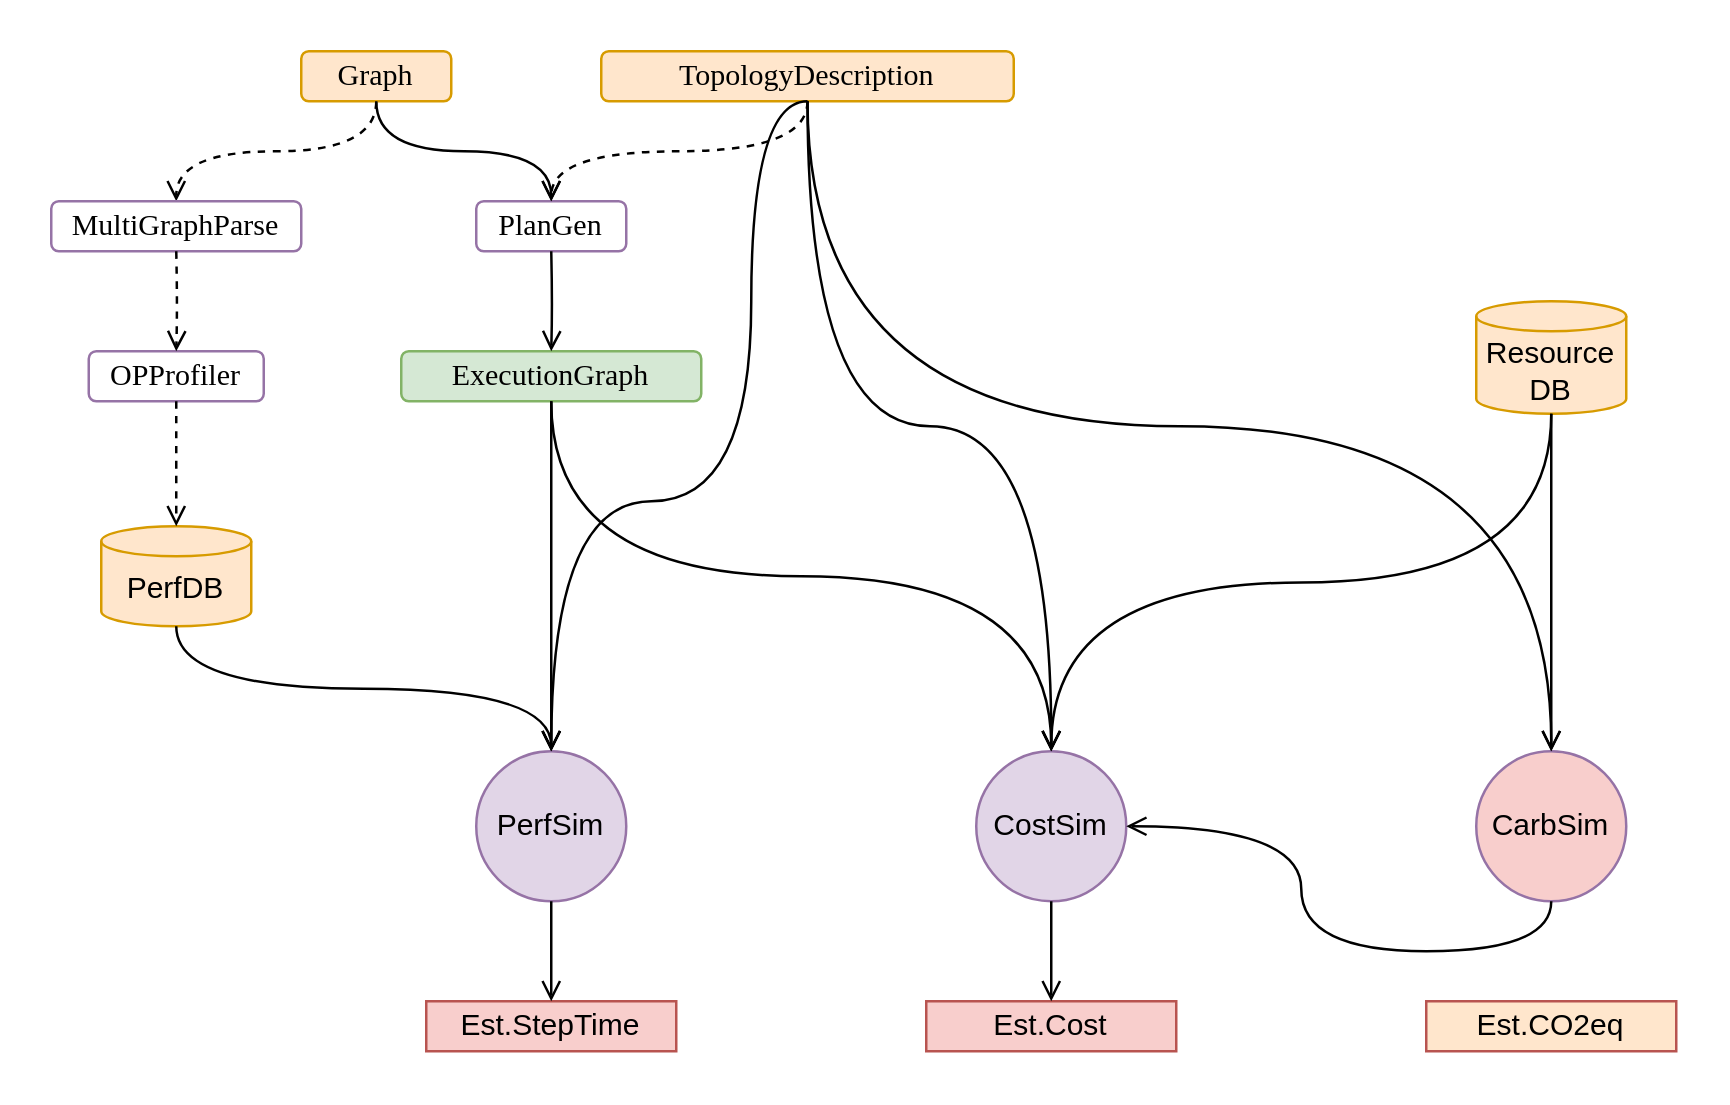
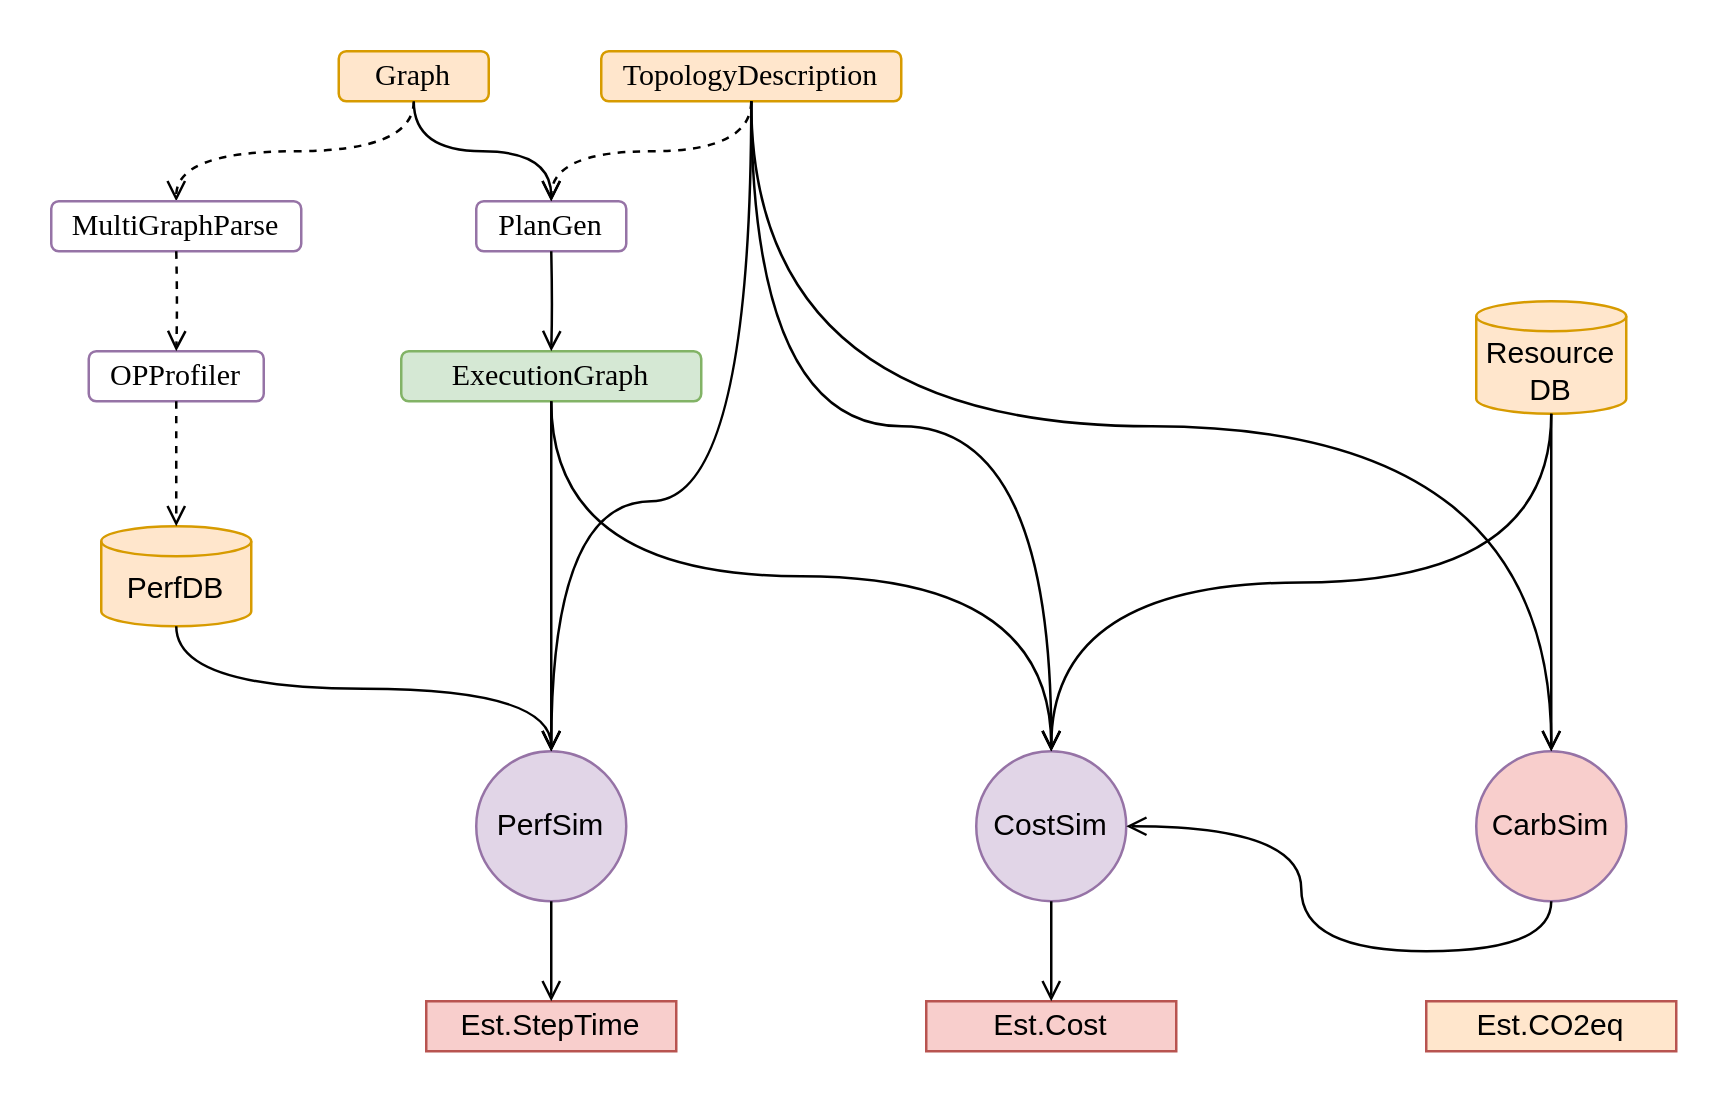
node "Graph": moved (376, 76) -> (414, 76)
node "TopologyDescription": size 413x50 -> 300x50
